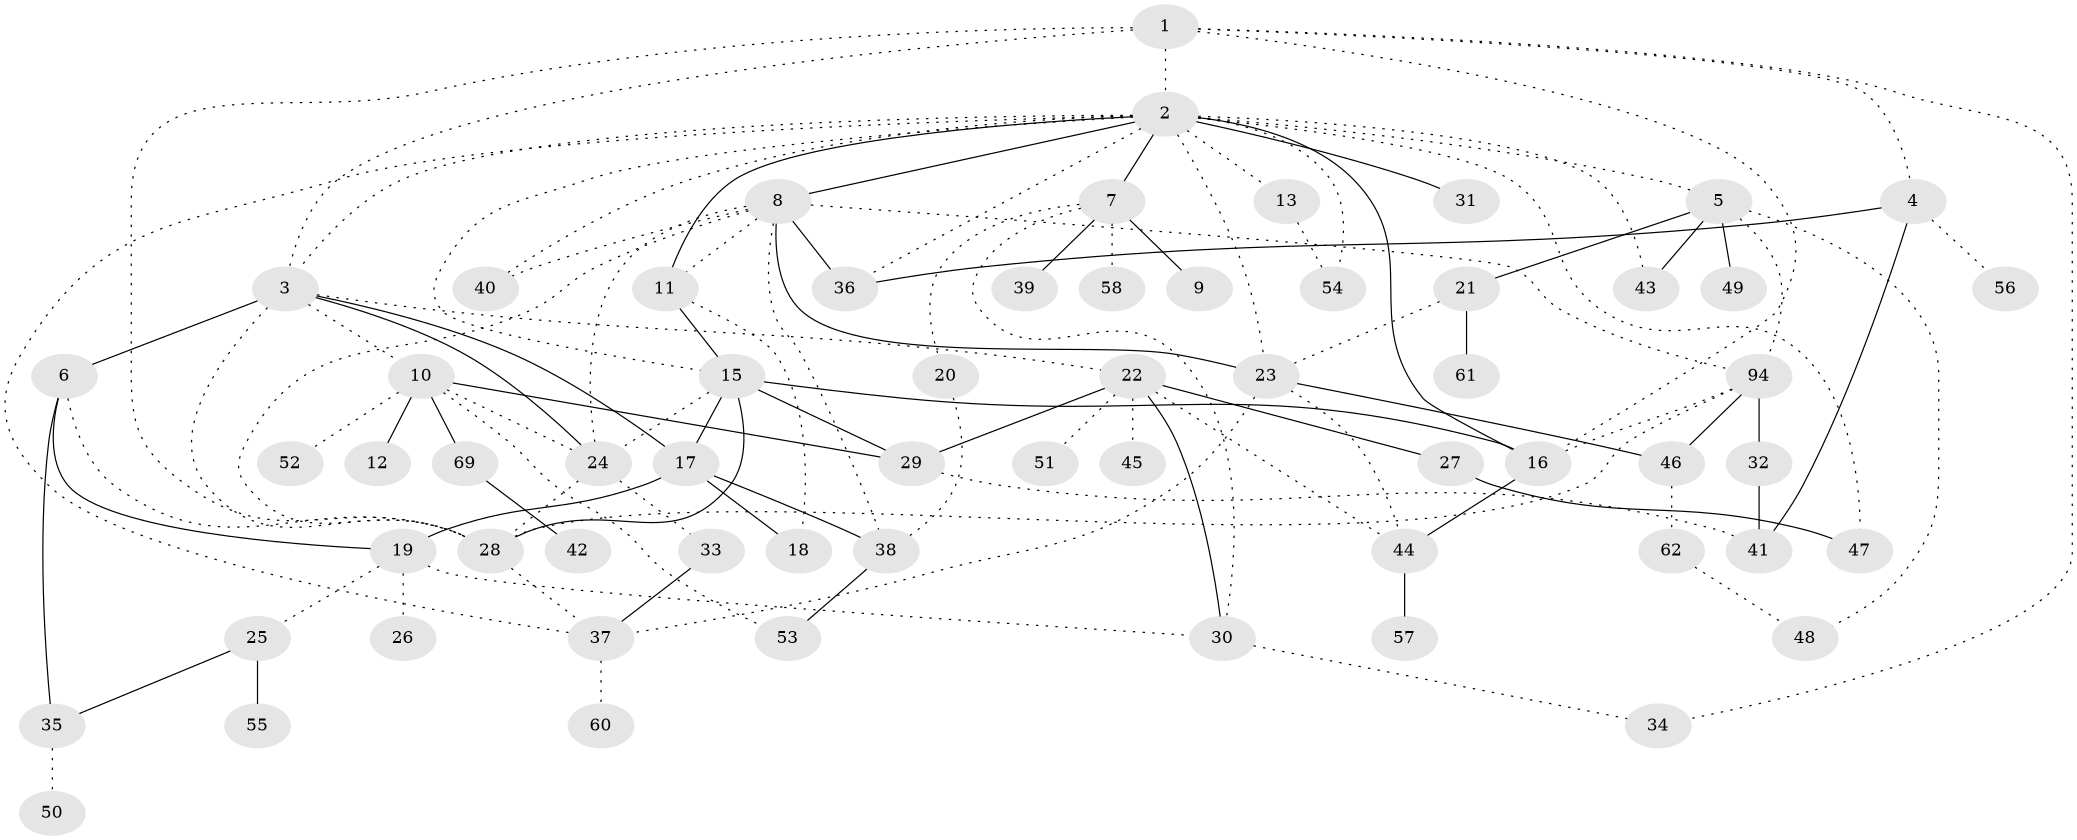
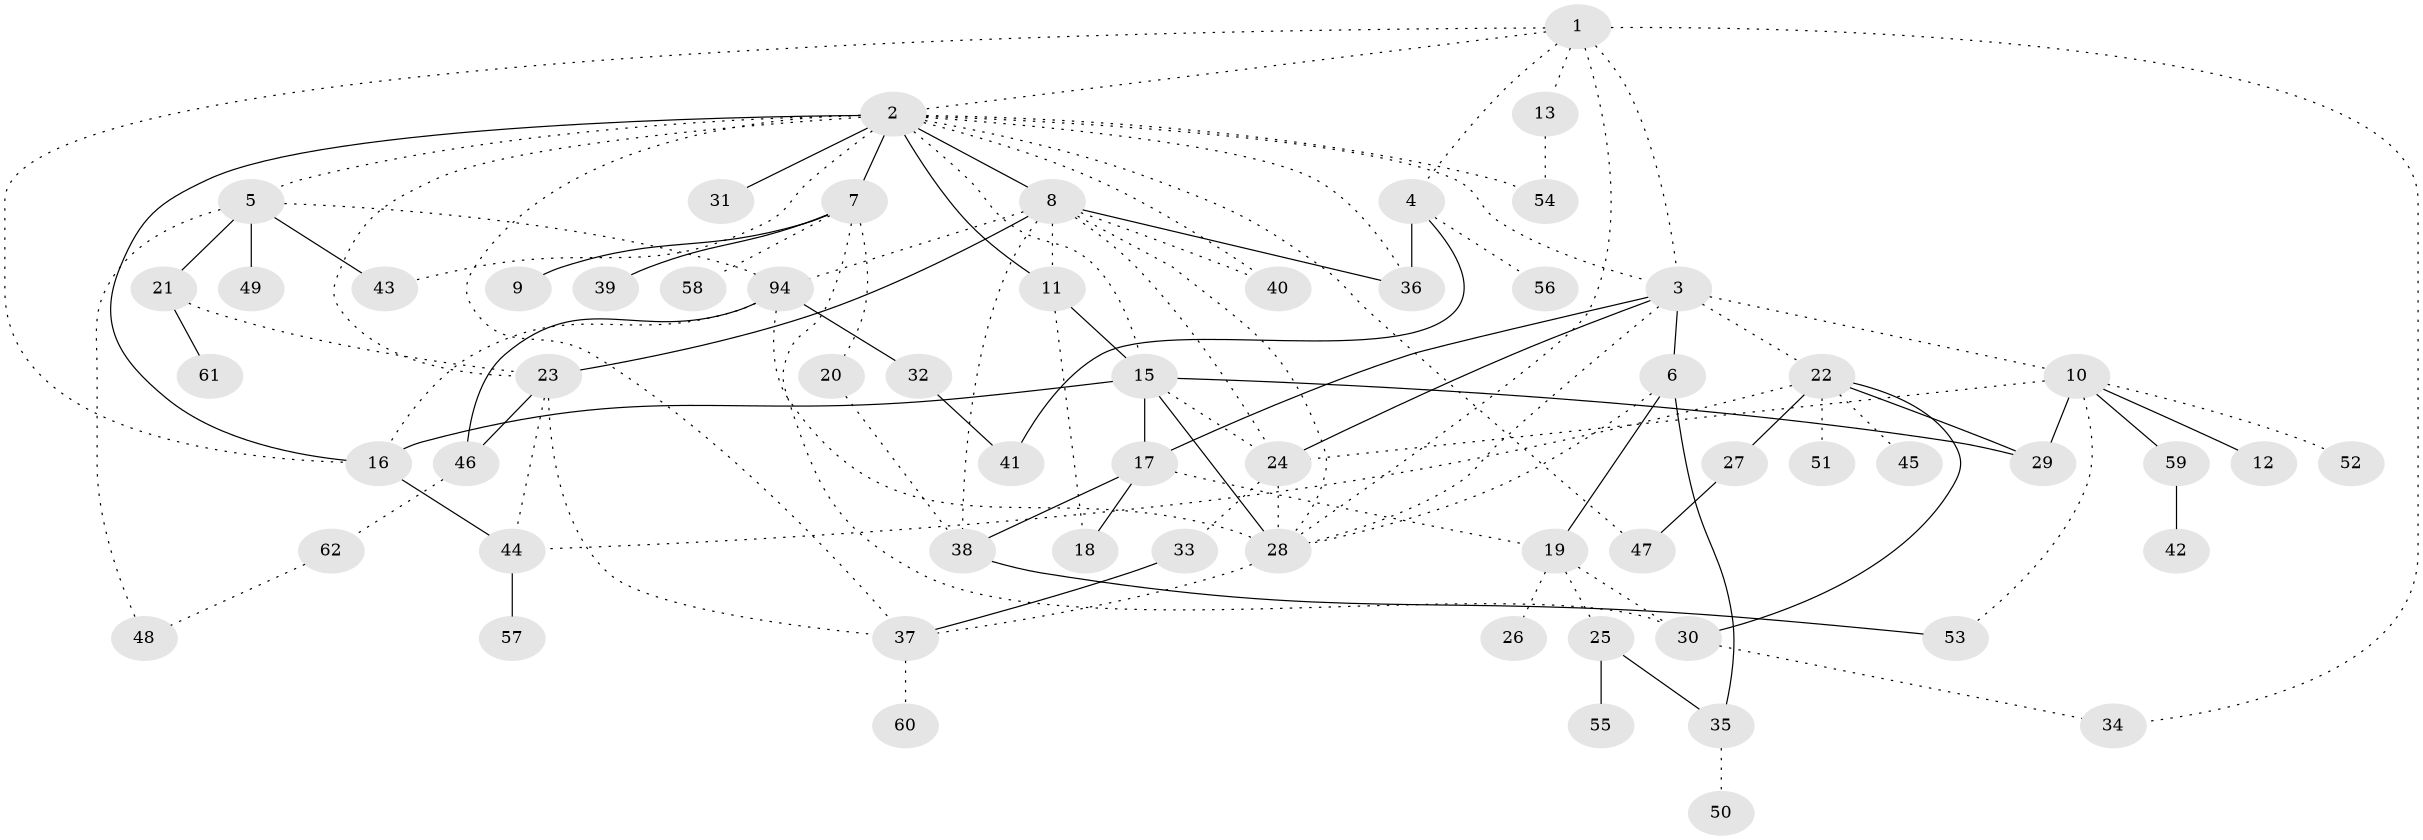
edge "2" -- "13": now "1" -- "13"
node "69": label "69" -> "59"
edge "29" -- "41": removed
edge "17" -- "19": style solid -> dotted
